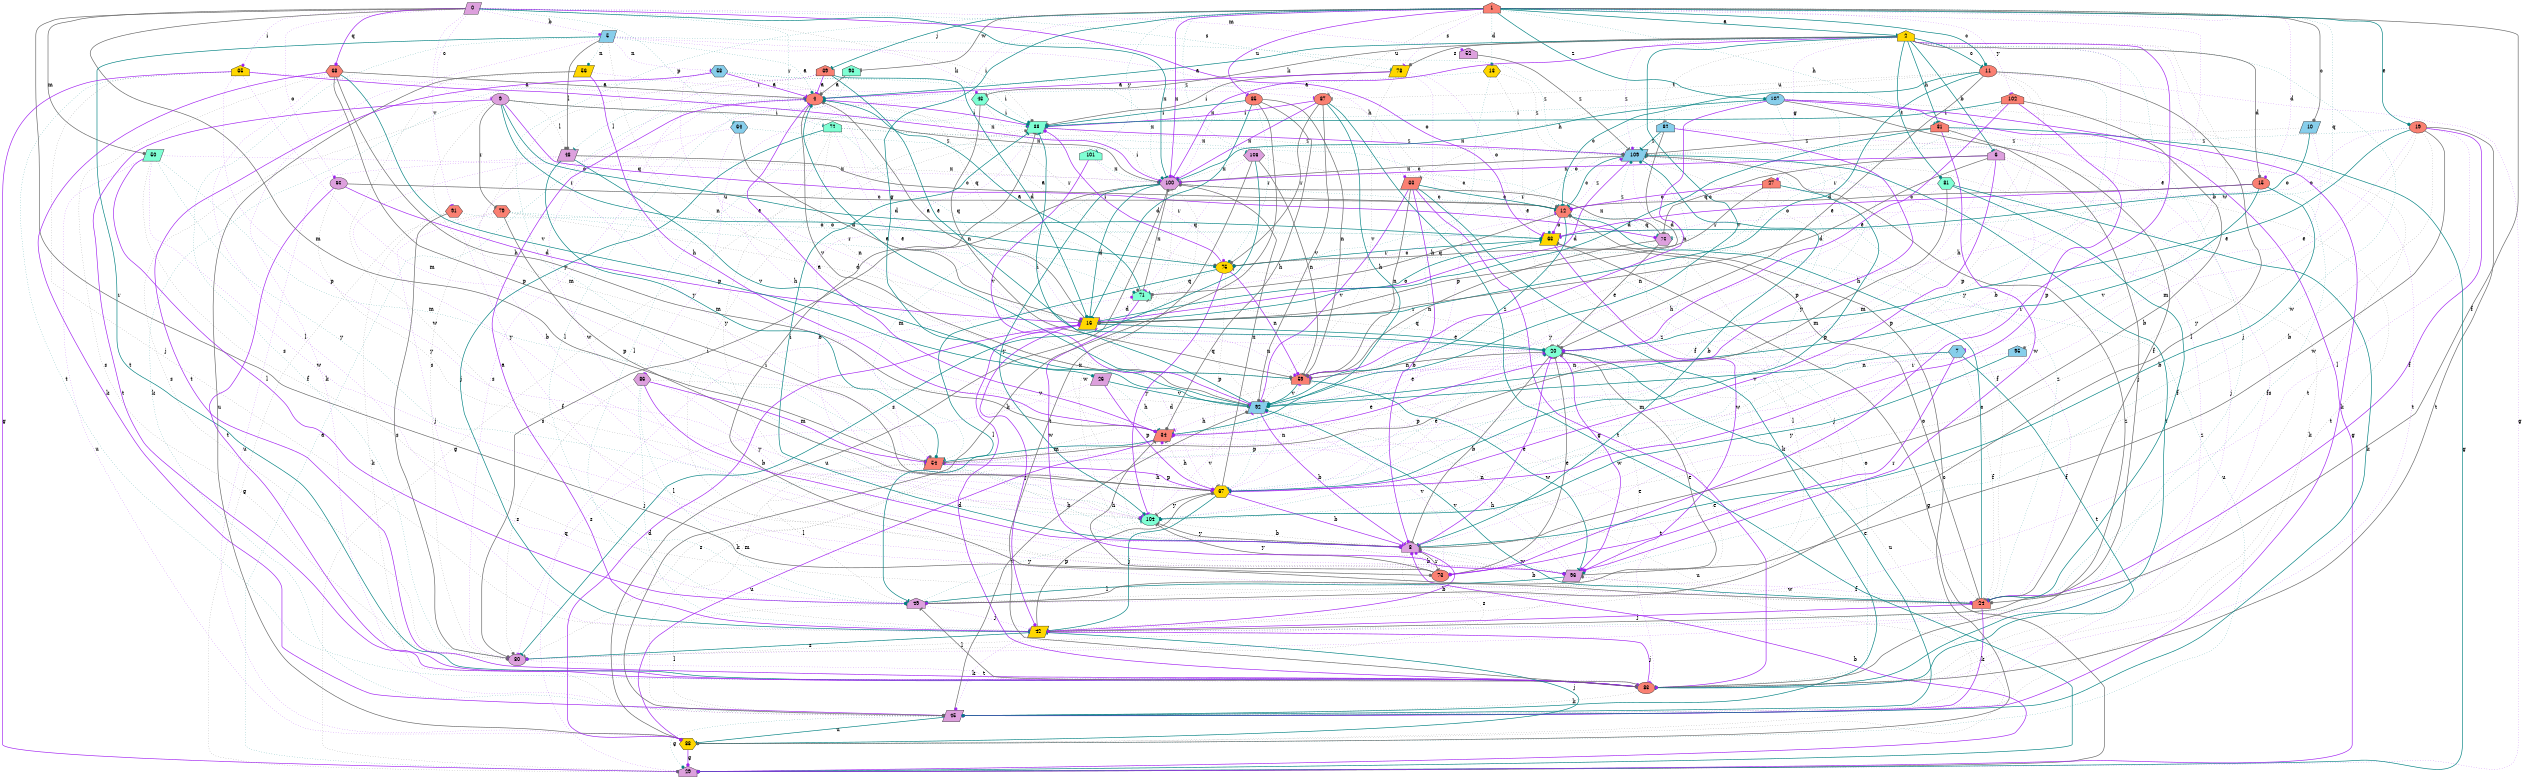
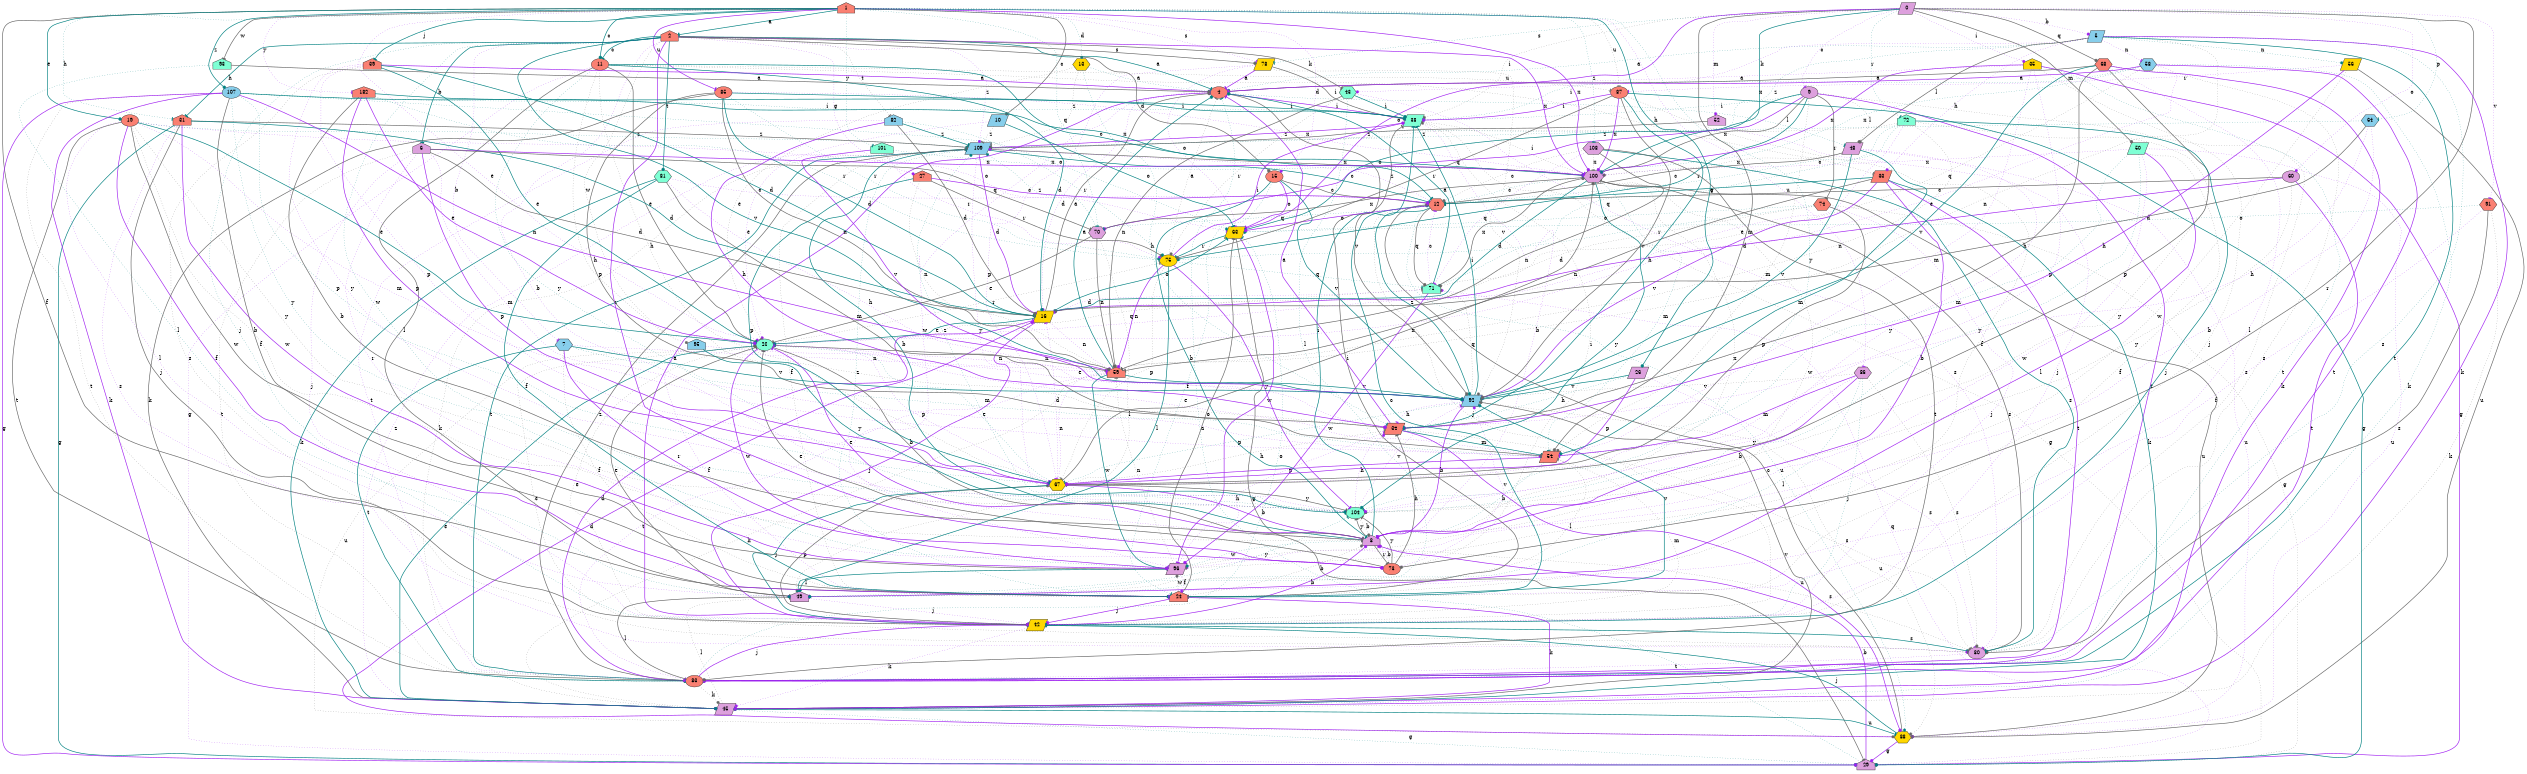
edge "0" -> "68": color purple -> gray40
node "2": fillcolor gold -> salmon
node "102": label "102" -> "182"
node "79": label "79" -> "74"
edge "5" -> "45": style dotted -> bold
edge "52" -> "42": added, label "j"
